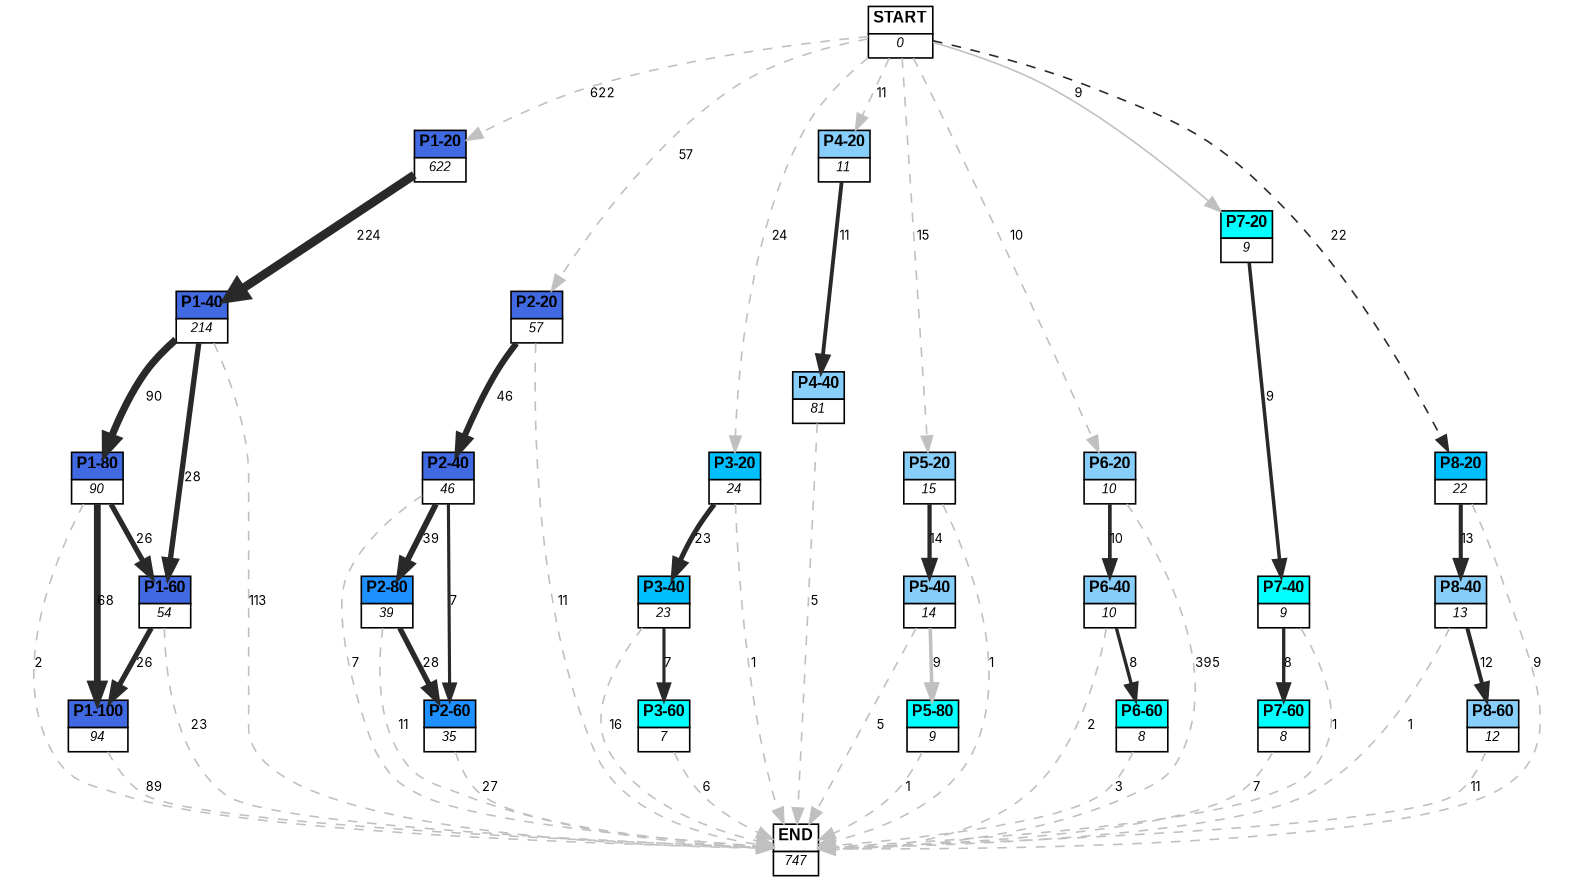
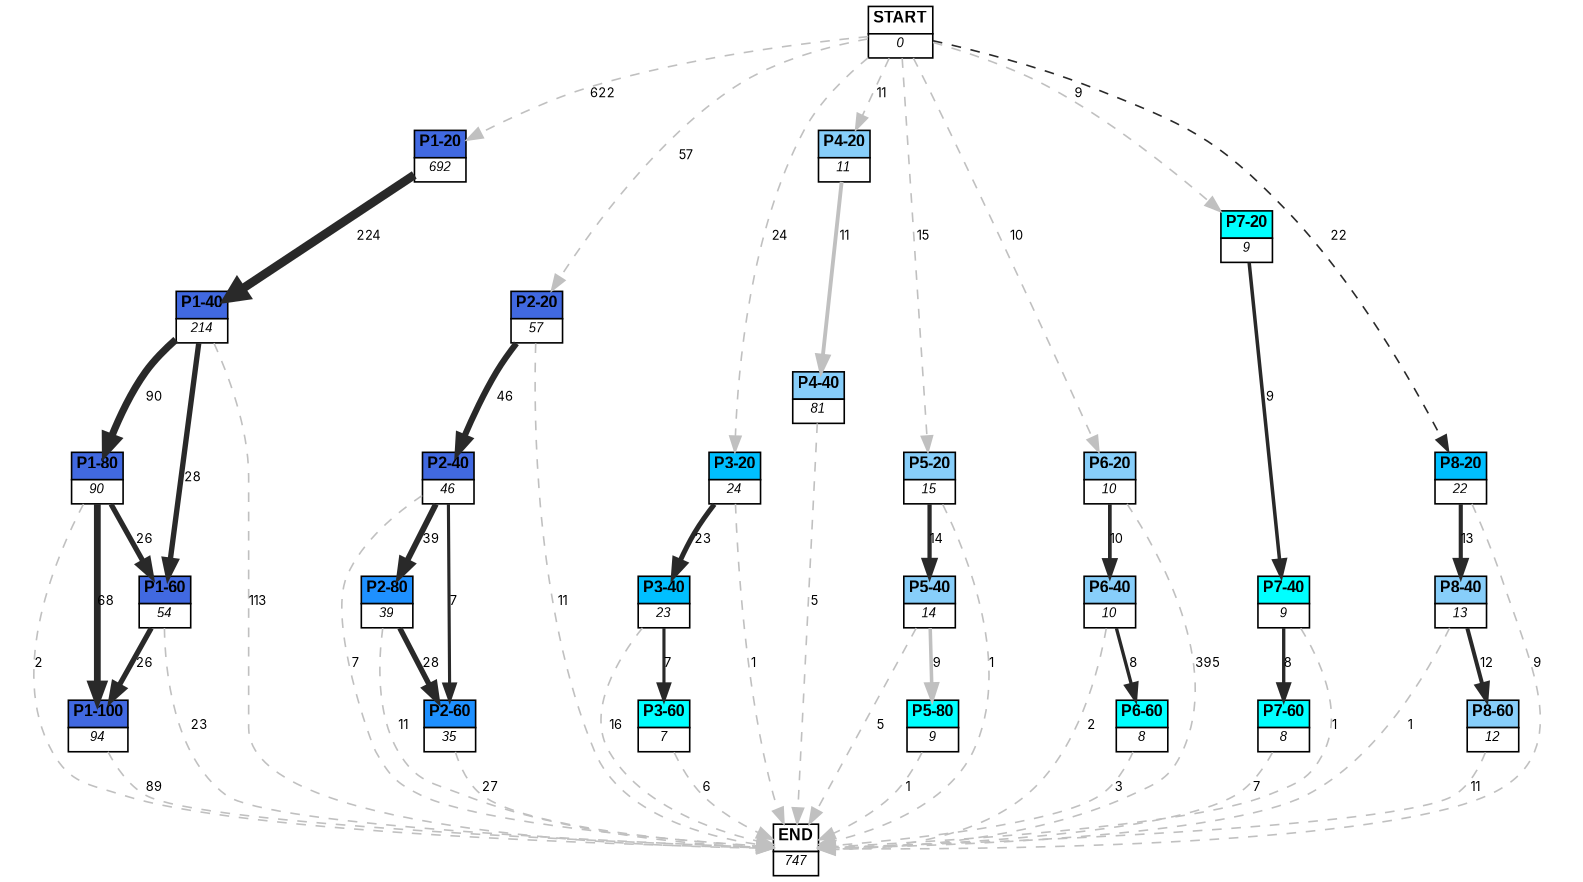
edge "START" -> "P7-20": style solid -> dashed
node "P1-20": text "622" -> "692"
edge "P4-20" -> "P4-40": color grey16 -> grey
